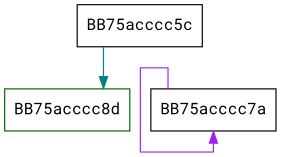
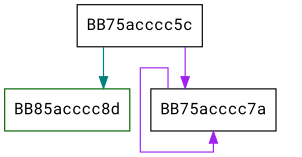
edge "BB75acccc5c" -> "BB75acccc7a": added
node "BB75acccc8d": label "BB75acccc8d" -> "BB85acccc8d"
